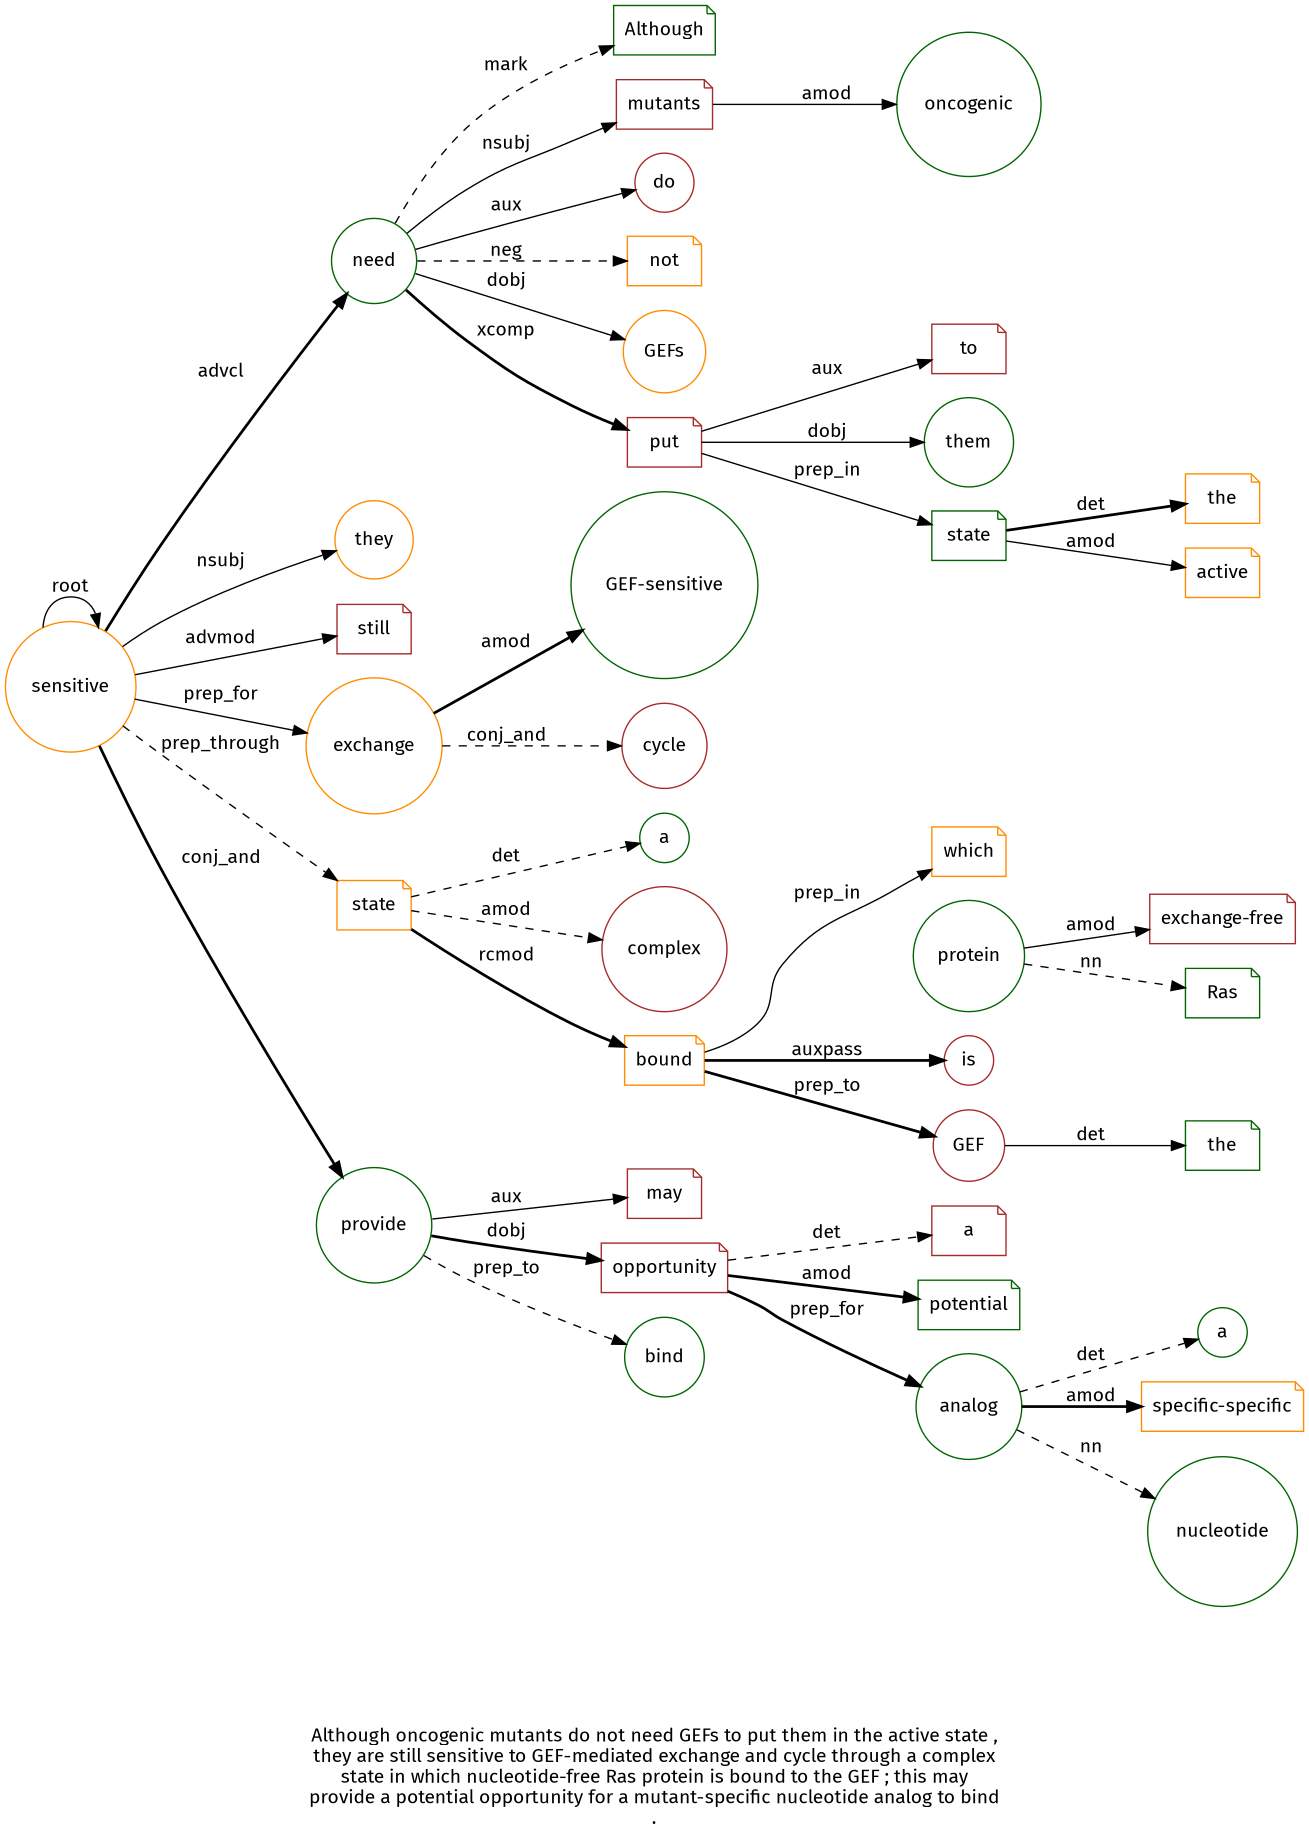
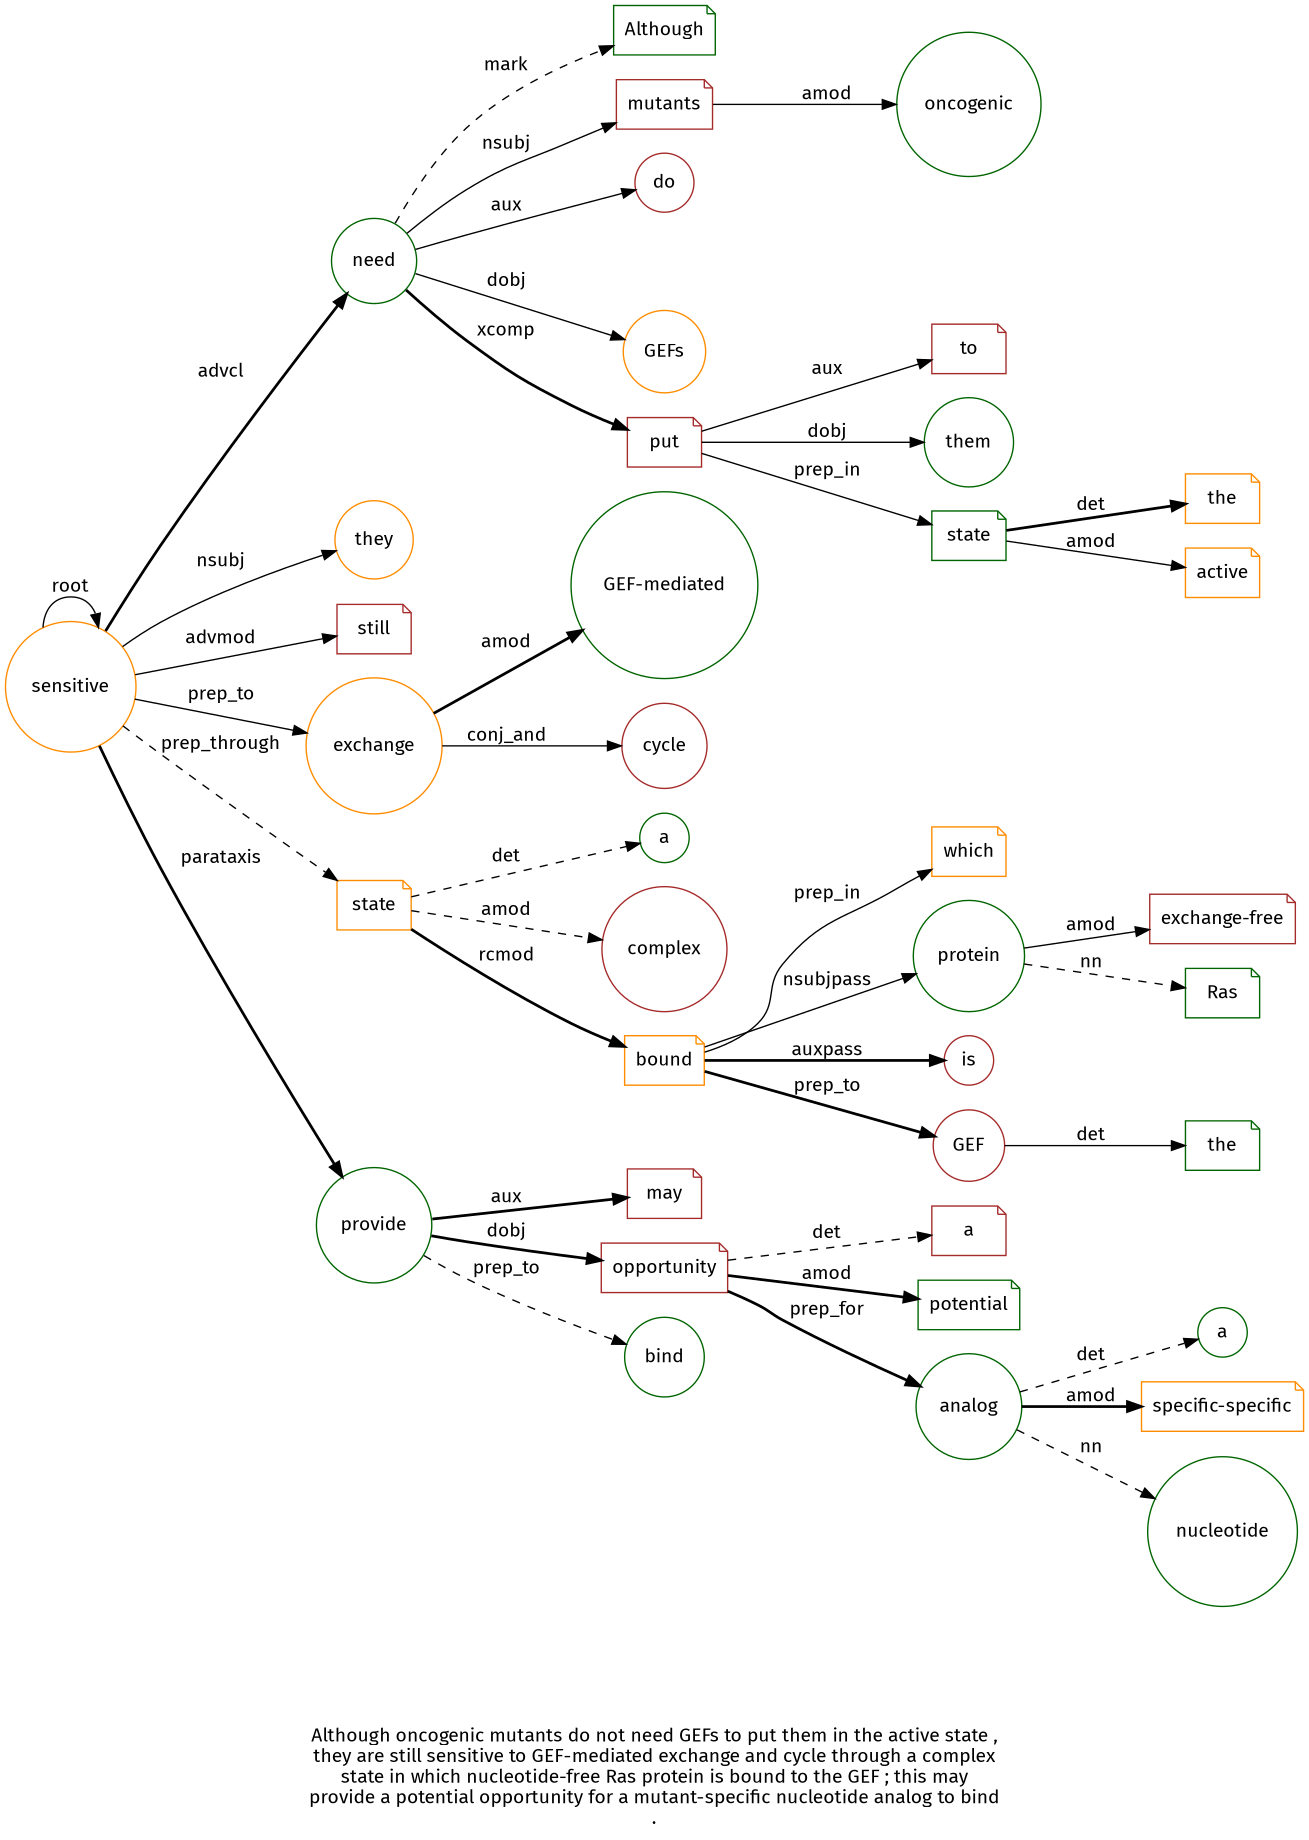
node "not": removed
node "GEF-sensitive": label "GEF-sensitive" -> "GEF-mediated"
edge "sensitive" -> "exchange": label "prep_for" -> "prep_to"
edge "exchange" -> "cycle": style dashed -> solid
edge "sensitive" -> "provide": label "conj_and" -> "parataxis"
edge "bound" -> "protein": added, label "nsubjpass"
edge "provide" -> "may": style solid -> bold
